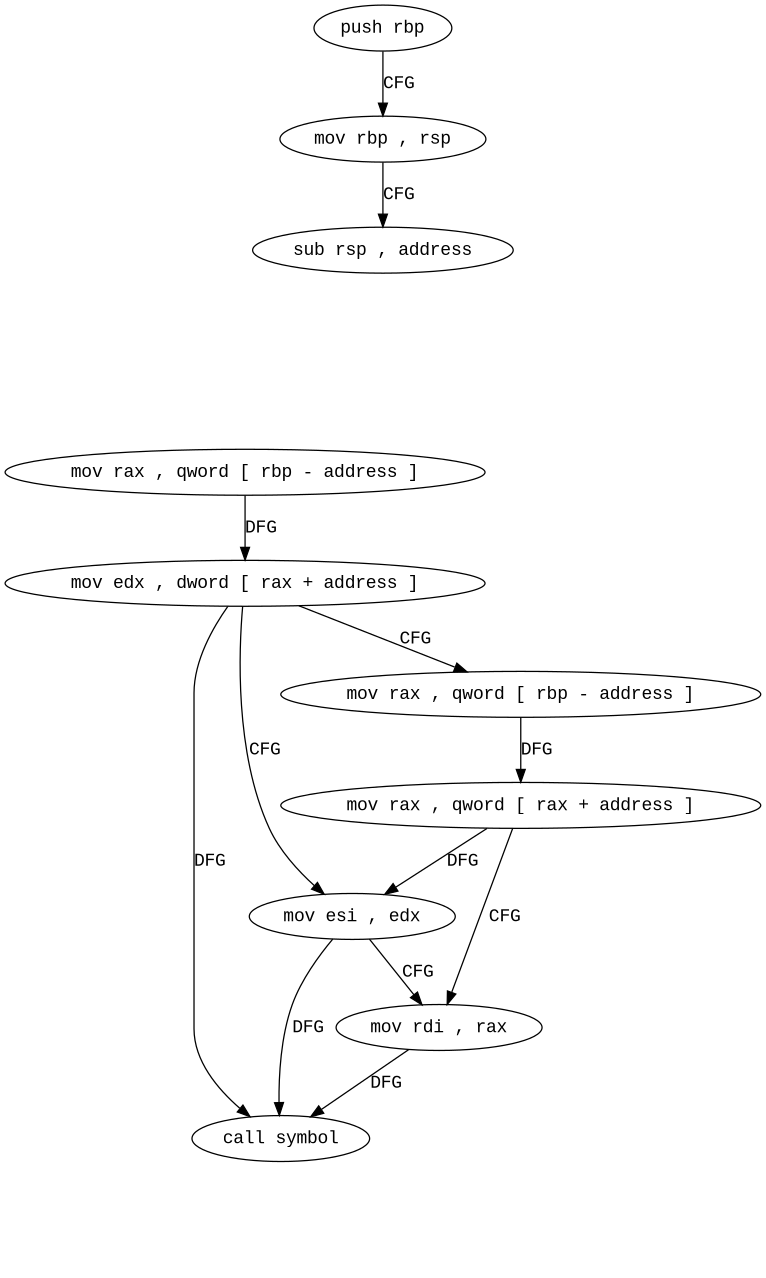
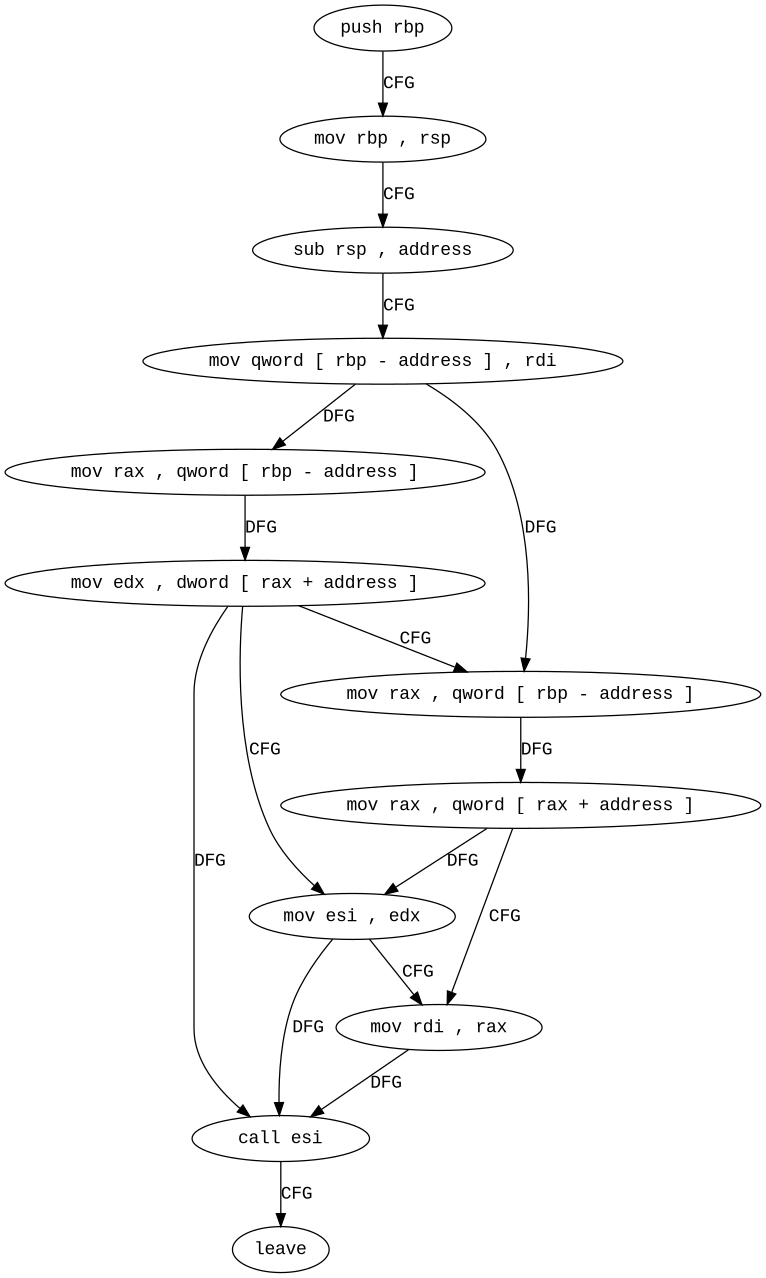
node "mov qword [ rbp - address ] , rdi": added
node "call symbol": label "call symbol" -> "call esi"
node "leave": added
